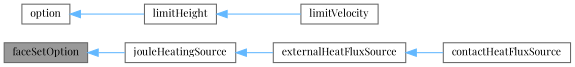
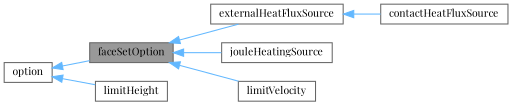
edge "limitVelocity" -> "limitHeight": now "limitVelocity" -> "faceSetOption"
edge "externalHeatFluxSource" -> "jouleHeatingSource": now "externalHeatFluxSource" -> "faceSetOption"
edge "faceSetOption" -> "option": added
